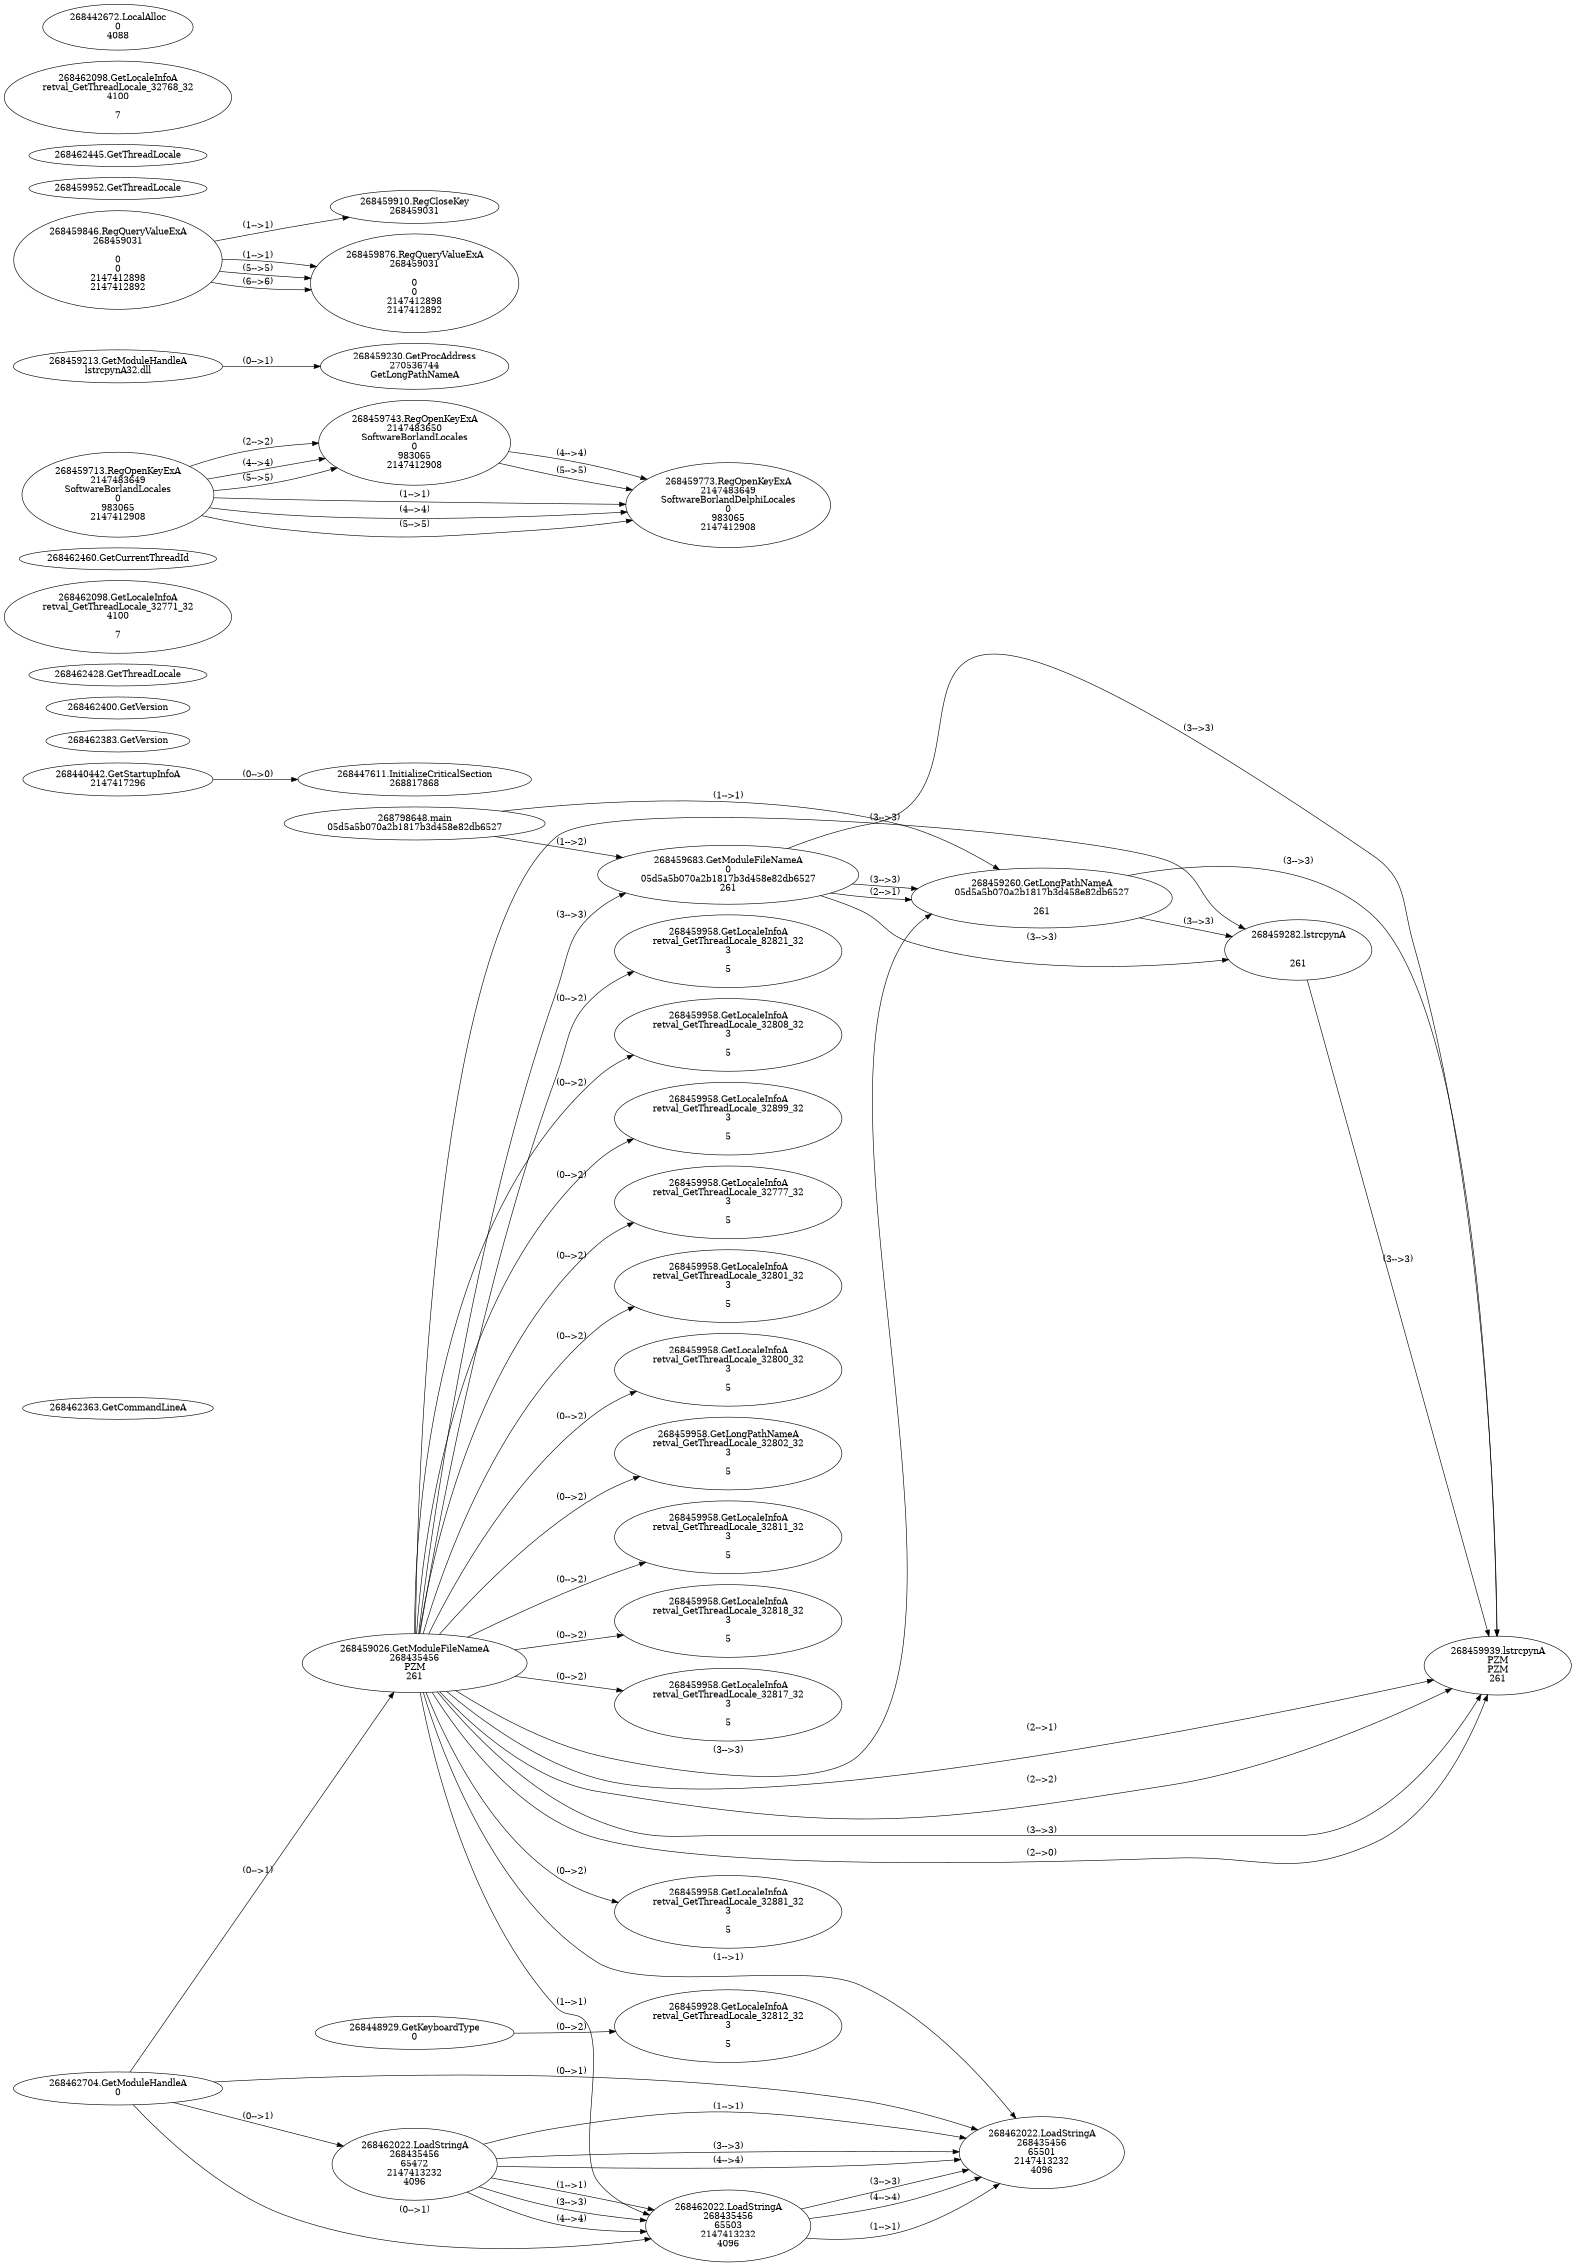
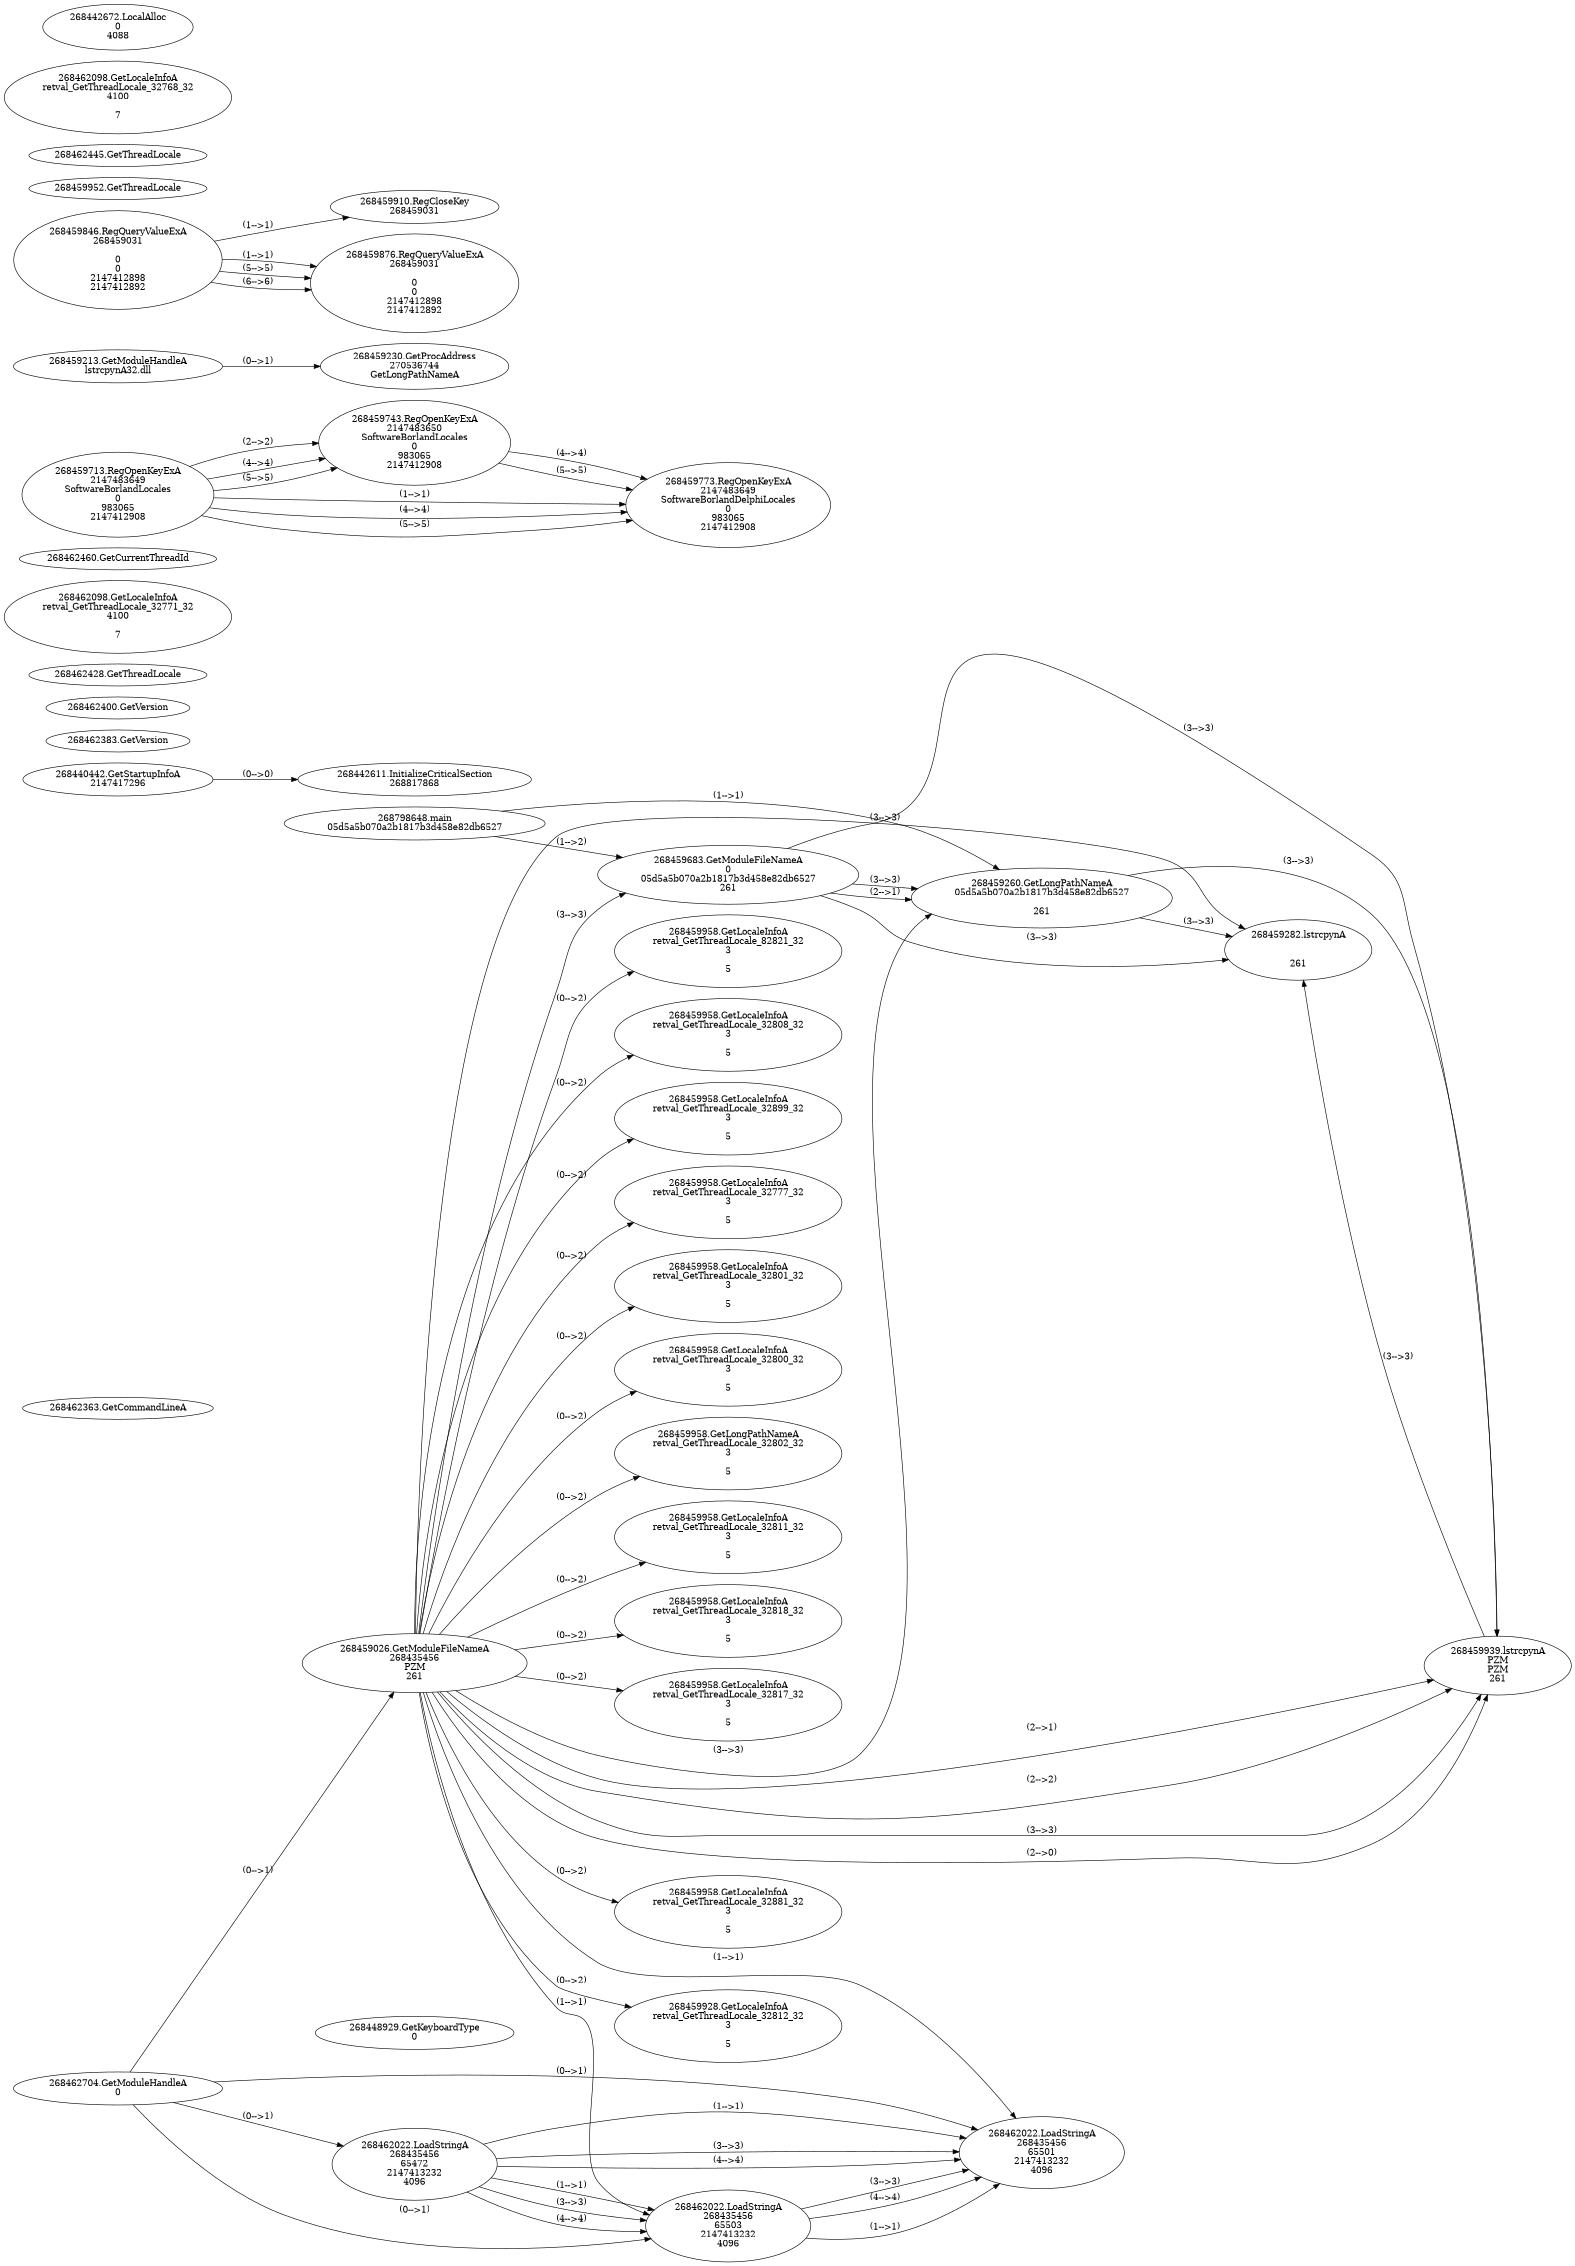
node "268447611.InitializeCriticalSection 268817868": label "268447611.InitializeCriticalSection 268817868" -> "268442611.InitializeCriticalSection 268817868"
edge "268459282.lstrcpynA 261" -> "268459939.lstrcpynA PZM PZM 261": reversed
edge "268448929.GetKeyboardType 0" -> "268459928.GetLocaleInfoA retval_GetThreadLocale_32812_32 3 5": now "268459026.GetModuleFileNameA 268435456 PZM 261" -> "268459928.GetLocaleInfoA retval_GetThreadLocale_32812_32 3 5"
